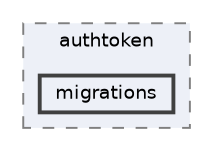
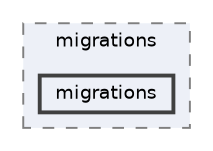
cluster "authtoken": label "authtoken" -> "migrations"
